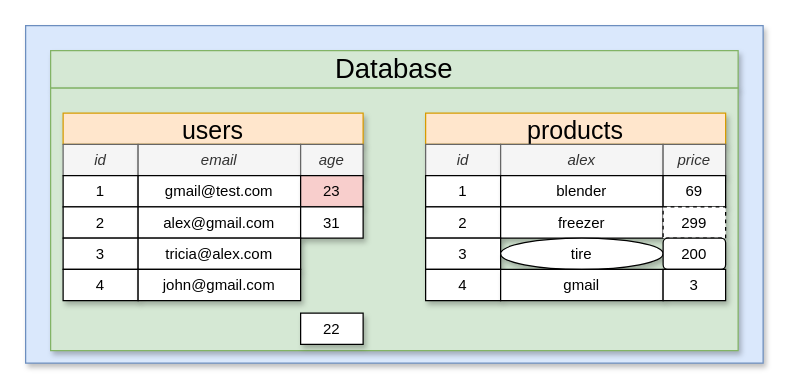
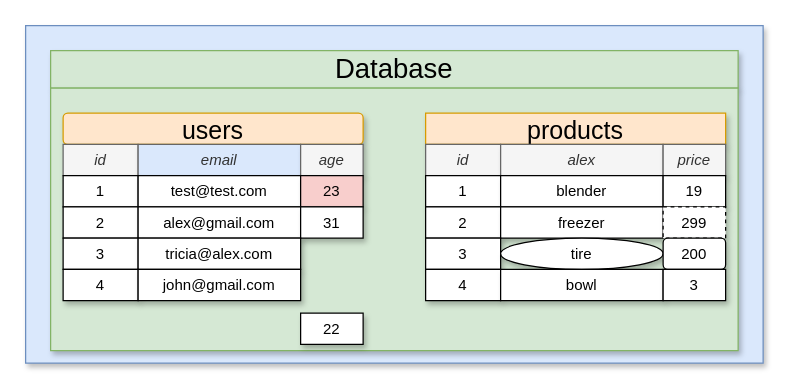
node "users": shape rectangle -> rounded rectangle
node "email": fillcolor #f5f5f5 -> #dae8fc
node "gmail@test.com": label "gmail@test.com" -> "test@test.com"
node "69": label "69" -> "19"
node "gmail": label "gmail" -> "bowl"
